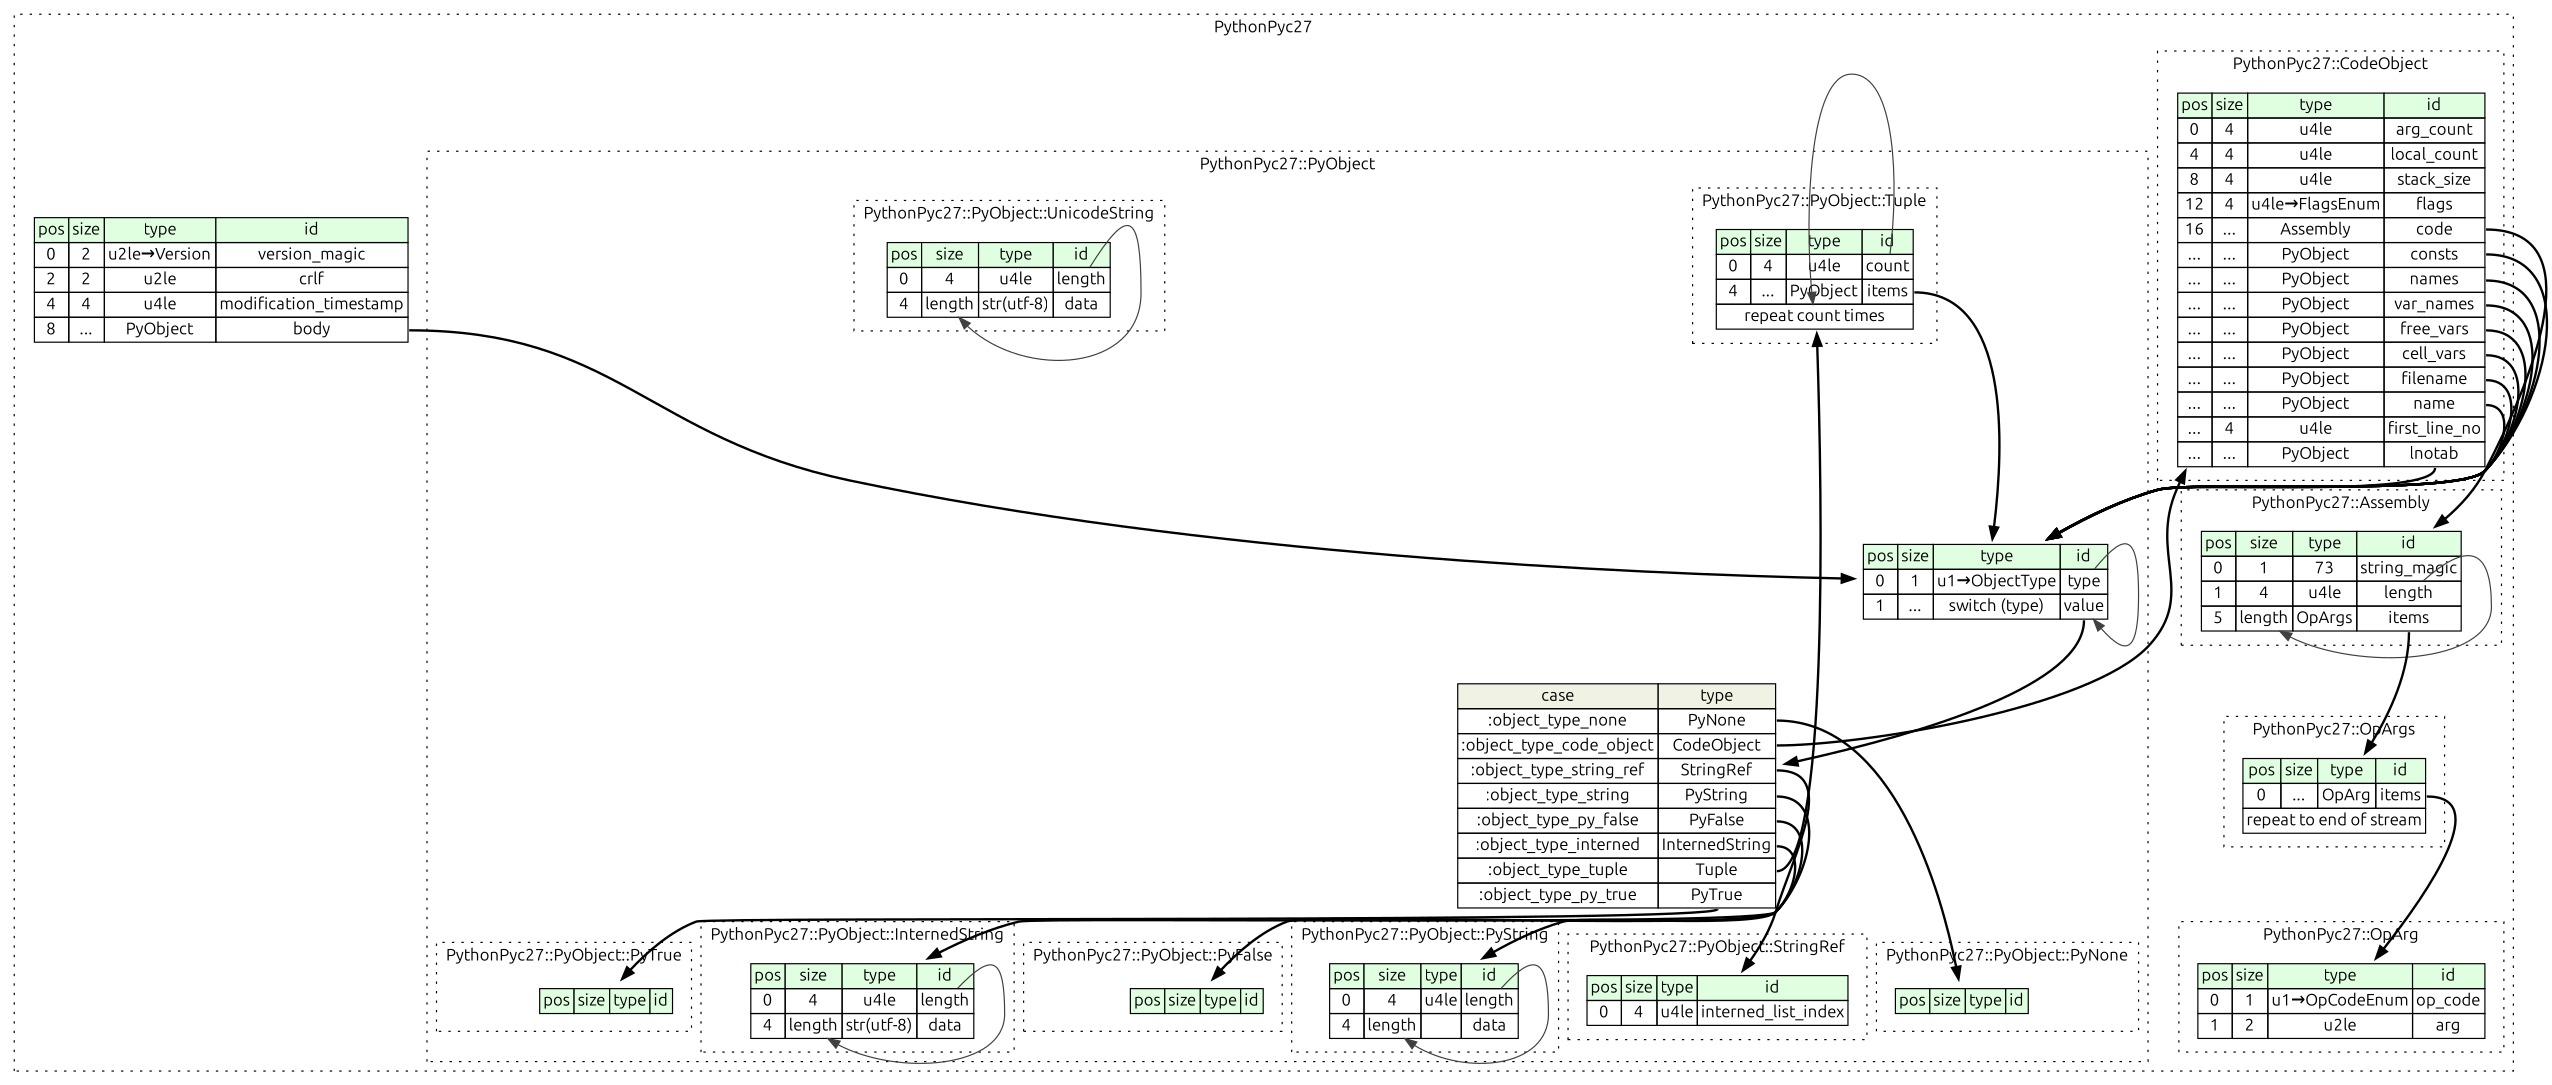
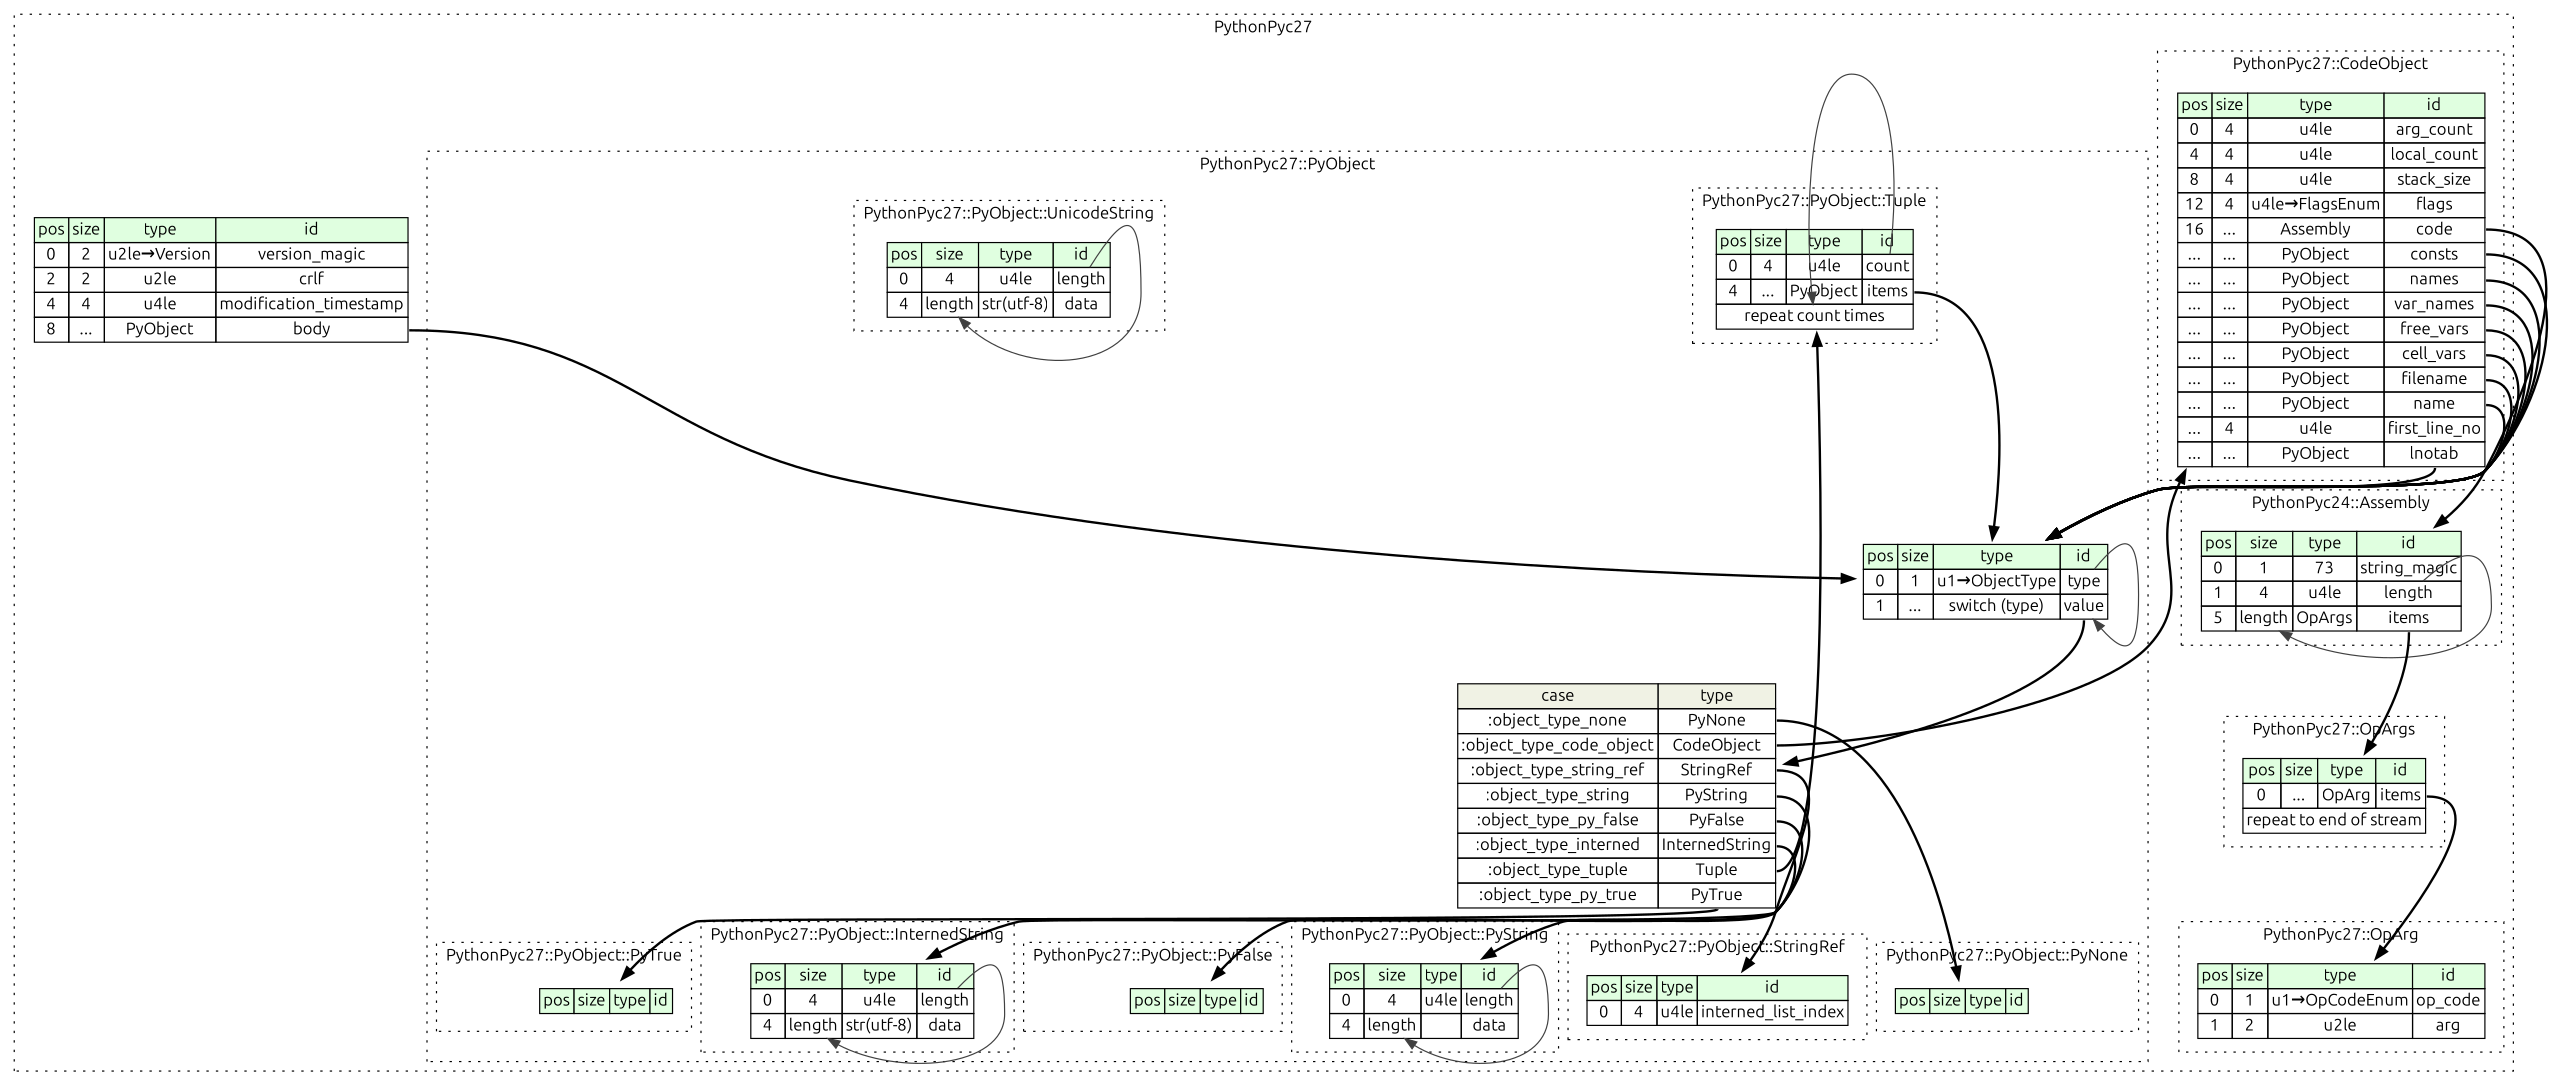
cluster "PythonPyc27::Assembly": label "PythonPyc27::Assembly" -> "PythonPyc24::Assembly"
